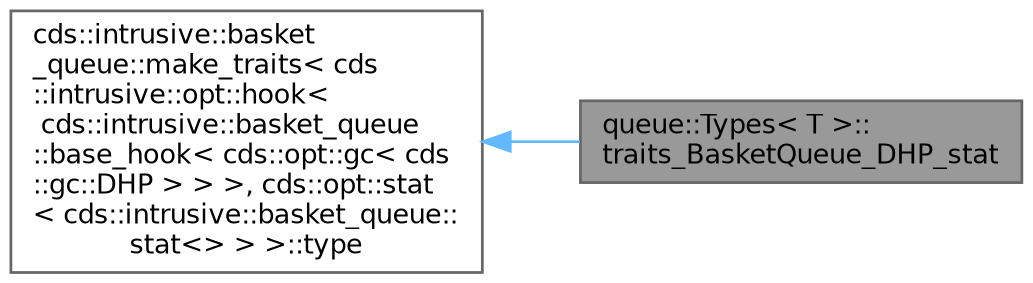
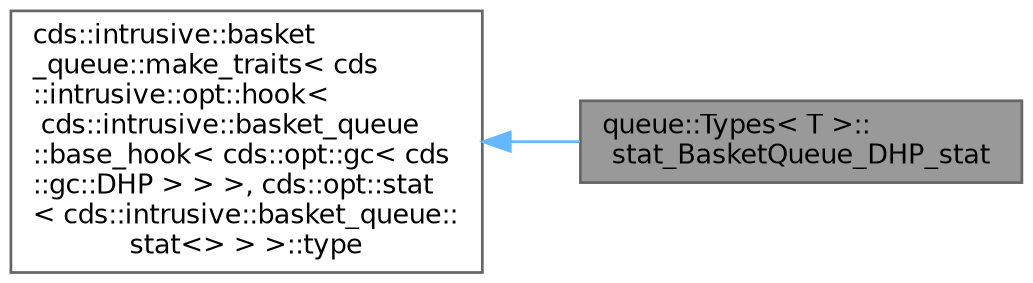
node "queue::Types< T >:: traits_BasketQueue_DHP_stat": label "queue::Types< T >:: traits_BasketQueue_DHP_stat" -> "queue::Types< T >:: stat_BasketQueue_DHP_stat"
